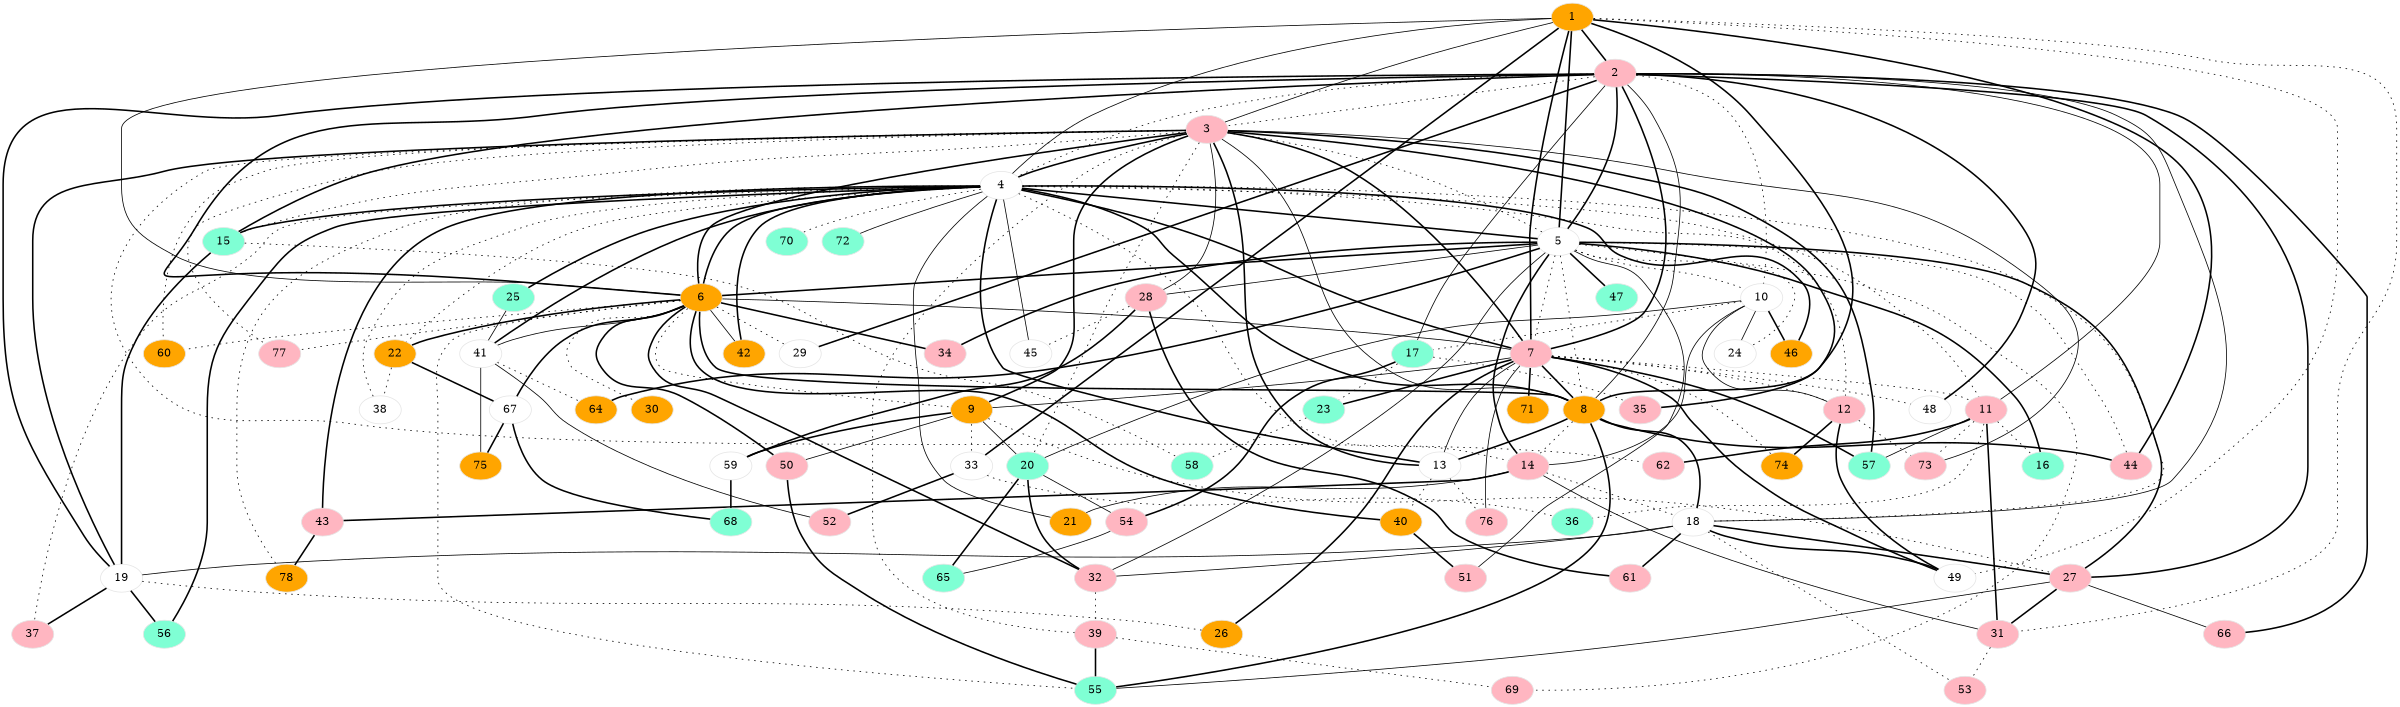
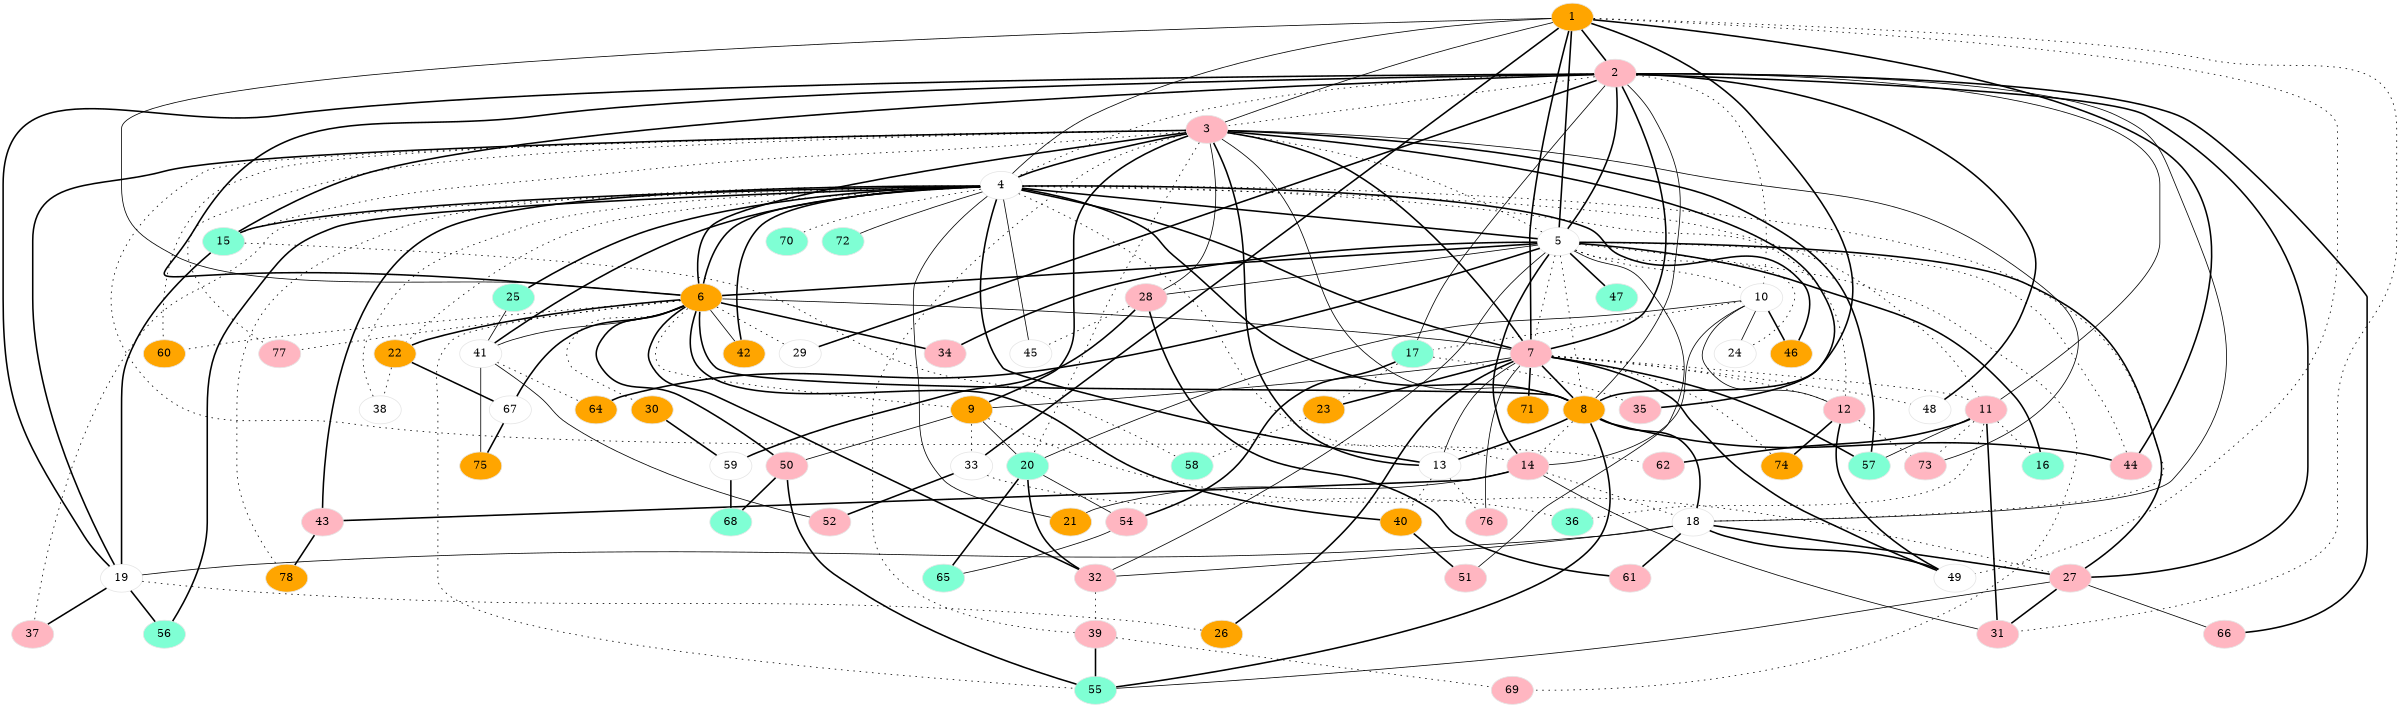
node "23": fillcolor aquamarine -> orange
edge "9" -- "59": now "30" -- "59"
edge "67" -- "68": now "50" -- "68"
node "53": removed
